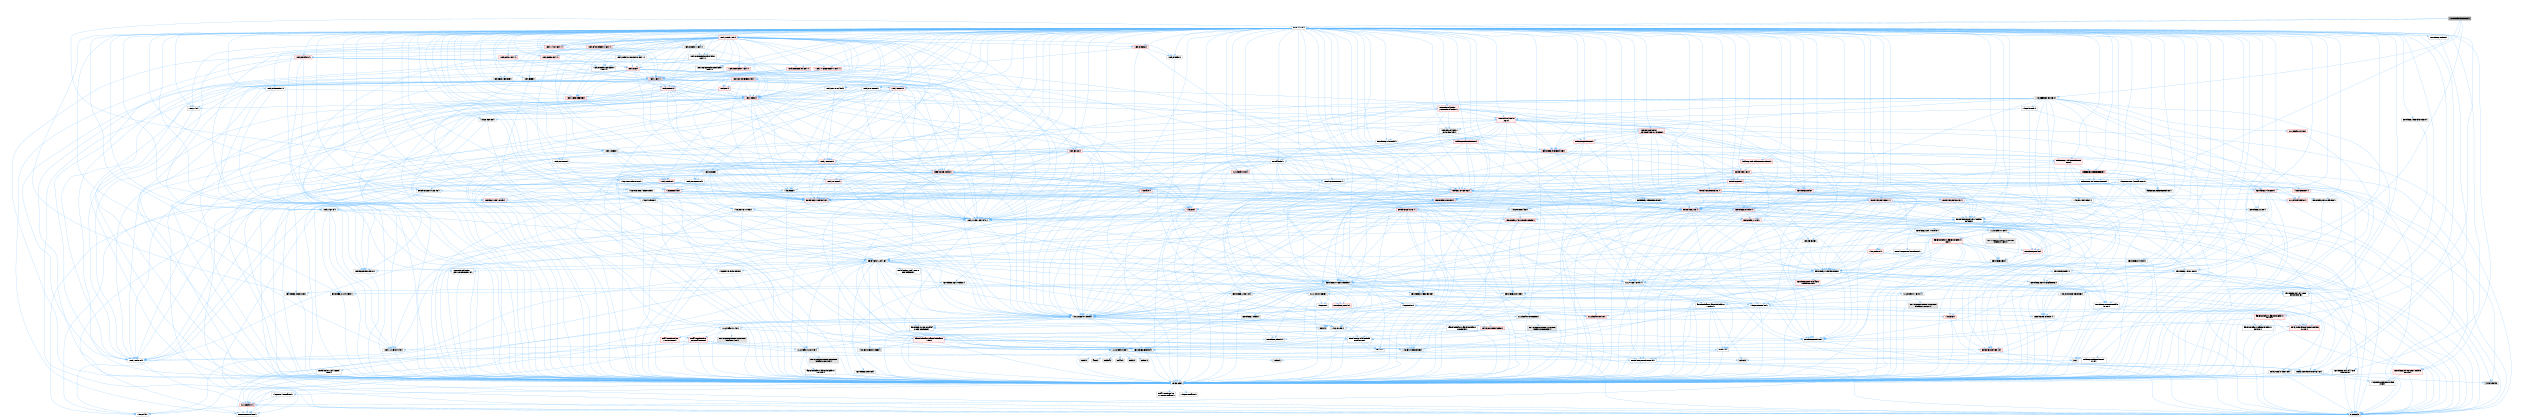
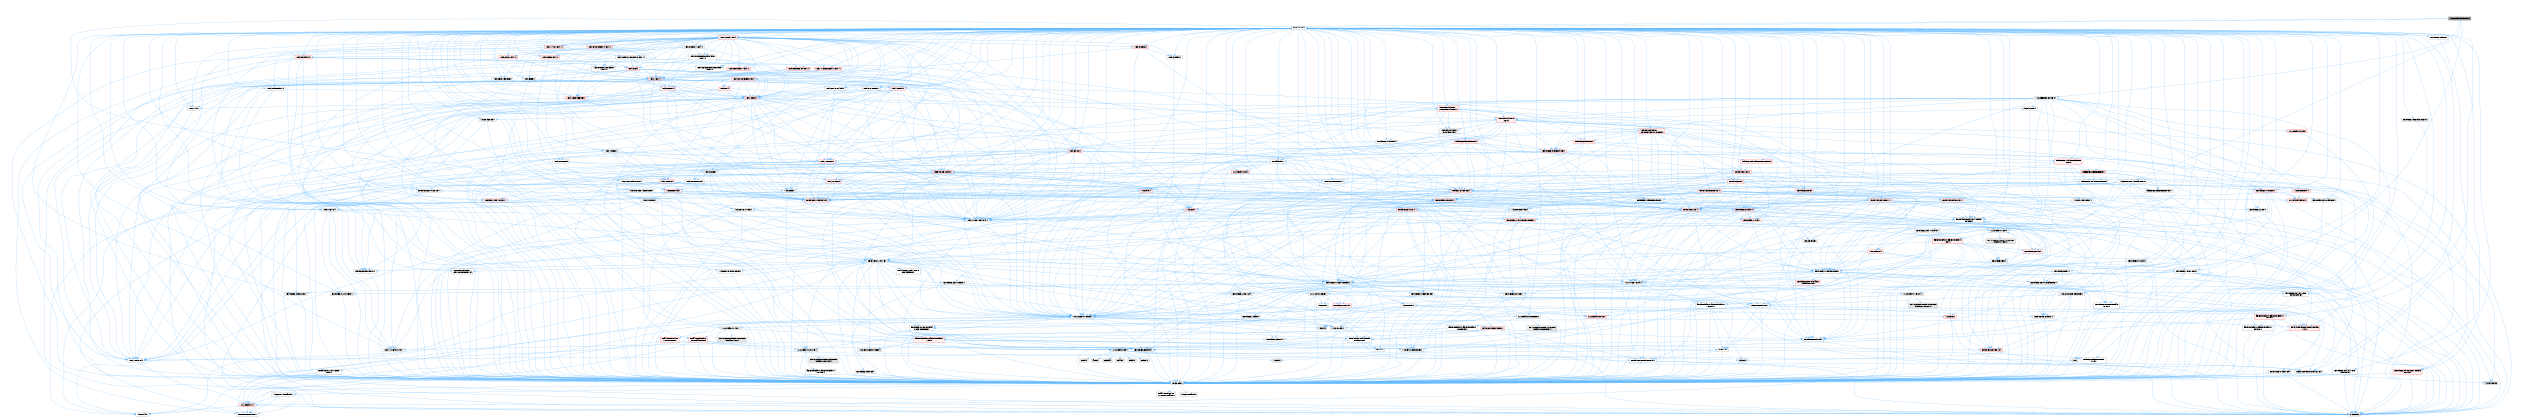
node "Containers/ContainerHelpers.h": removed
node "Traits/IsCharEncodingCompatible IsArray.h": label "Traits/IsCharEncodingCompatible IsArray.h" -> "Traits/IsCharEncodingCompatible With.h"
node "Misc/StaticAssertComplete Type.h": removed
